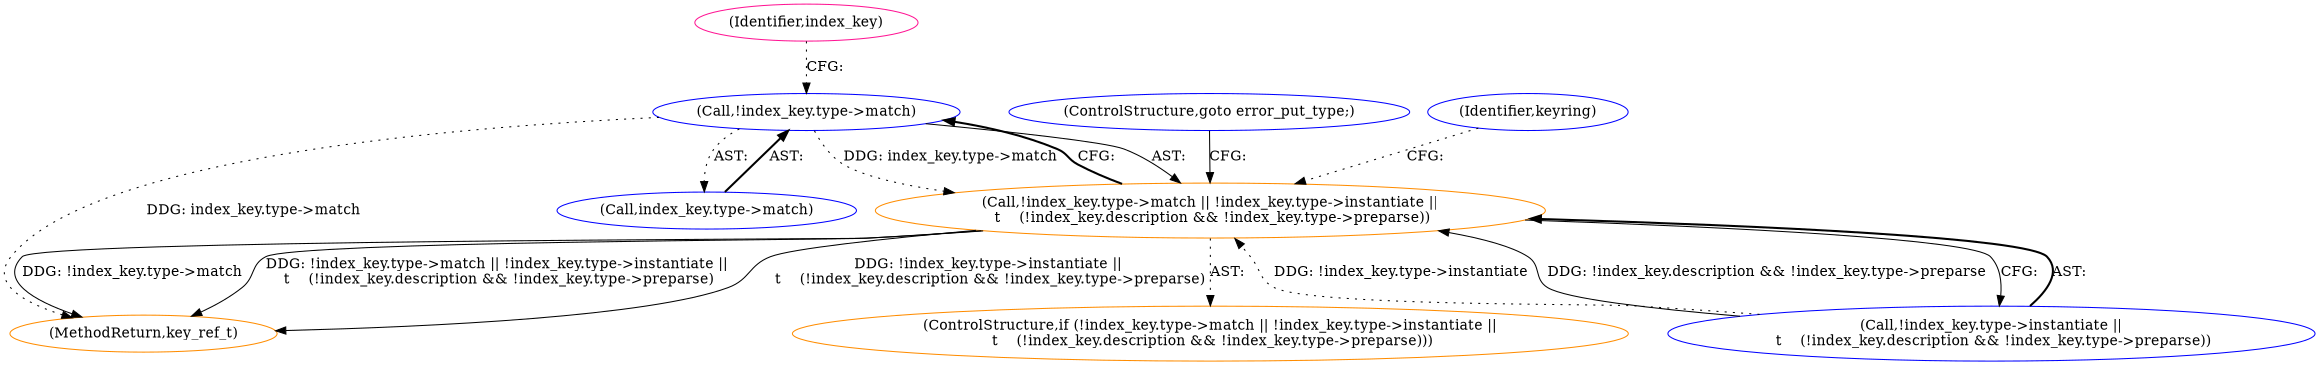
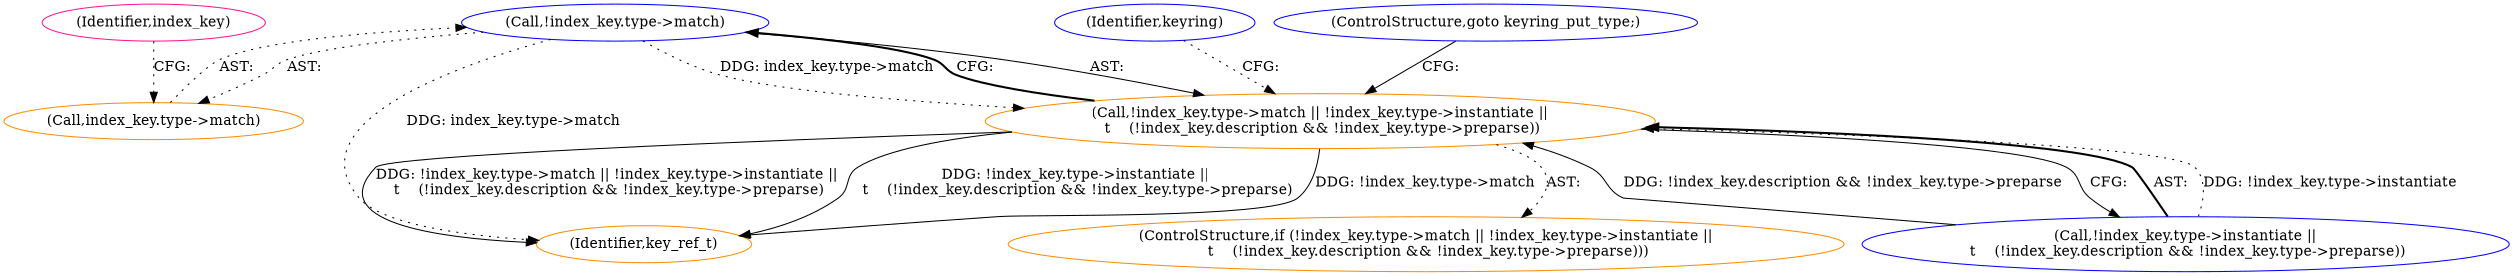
edge "(Identifier,index_key)" -> "(Call,!index_key.type->match)": now "(Identifier,index_key)" -> "(Call,index_key.type->match)"
node "(ControlStructure,goto error_put_type;)": label "(ControlStructure,goto error_put_type;)" -> "(ControlStructure,goto keyring_put_type;)"
edge "(Call,index_key.type->match)" -> "(Call,!index_key.type->match)": style bold -> dotted
node "(Call,index_key.type->match)": color blue -> darkorange
node "(MethodReturn,key_ref_t)": label "(MethodReturn,key_ref_t)" -> "(Identifier,key_ref_t)"
